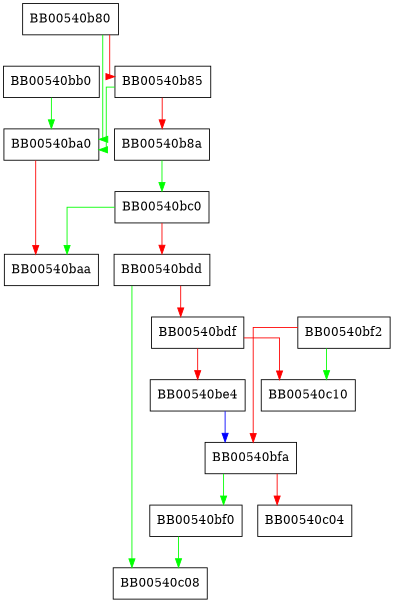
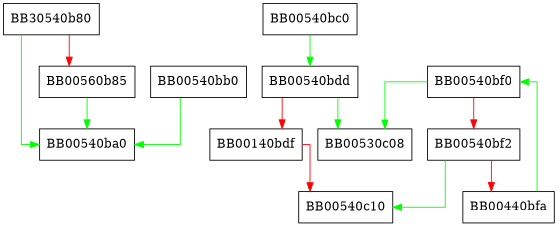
node "BB00540b80": label "BB00540b80" -> "BB30540b80"
node "BB00540b85": label "BB00540b85" -> "BB00560b85"
edge "BB00540bf0" -> "BB00540bf2": added
node "BB00540b8a": removed
edge "BB00540bc0" -> "BB00540bdd": color red -> green
node "BB00540baa": removed
node "BB00540bdf": label "BB00540bdf" -> "BB00140bdf"
node "BB00540be4": removed
node "BB00540bfa": label "BB00540bfa" -> "BB00440bfa"
node "BB00540c04": removed
node "BB00540c08": label "BB00540c08" -> "BB00530c08"
